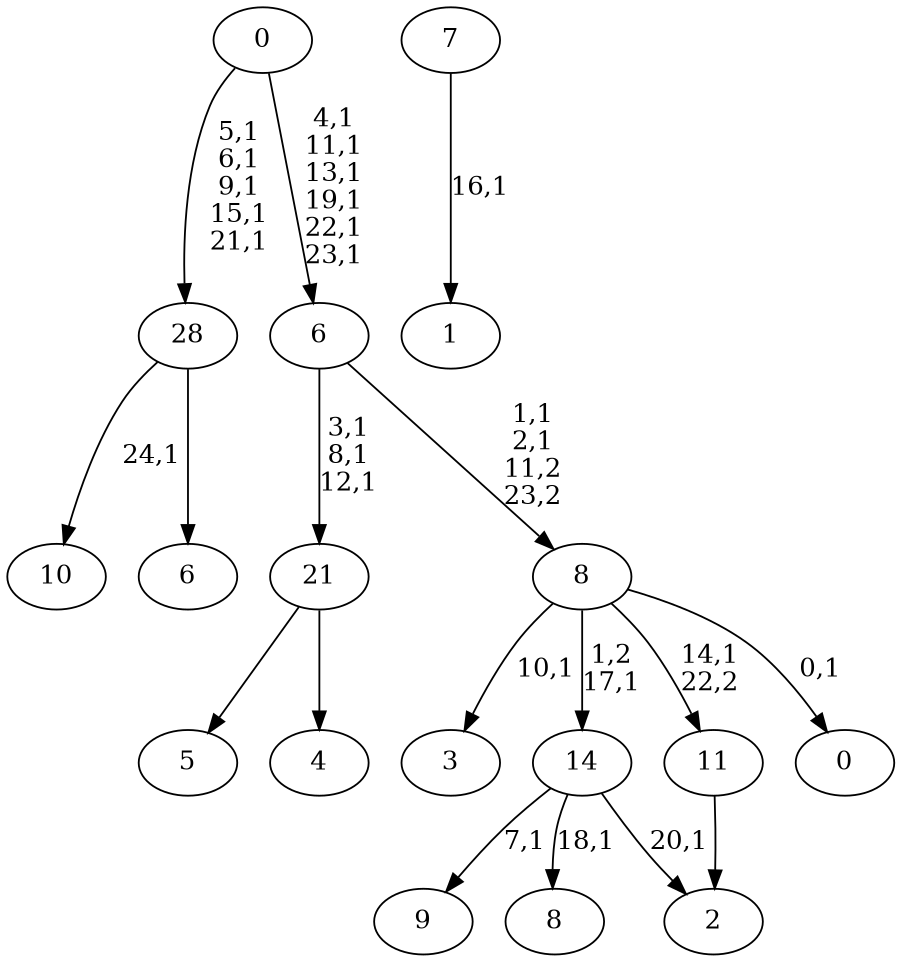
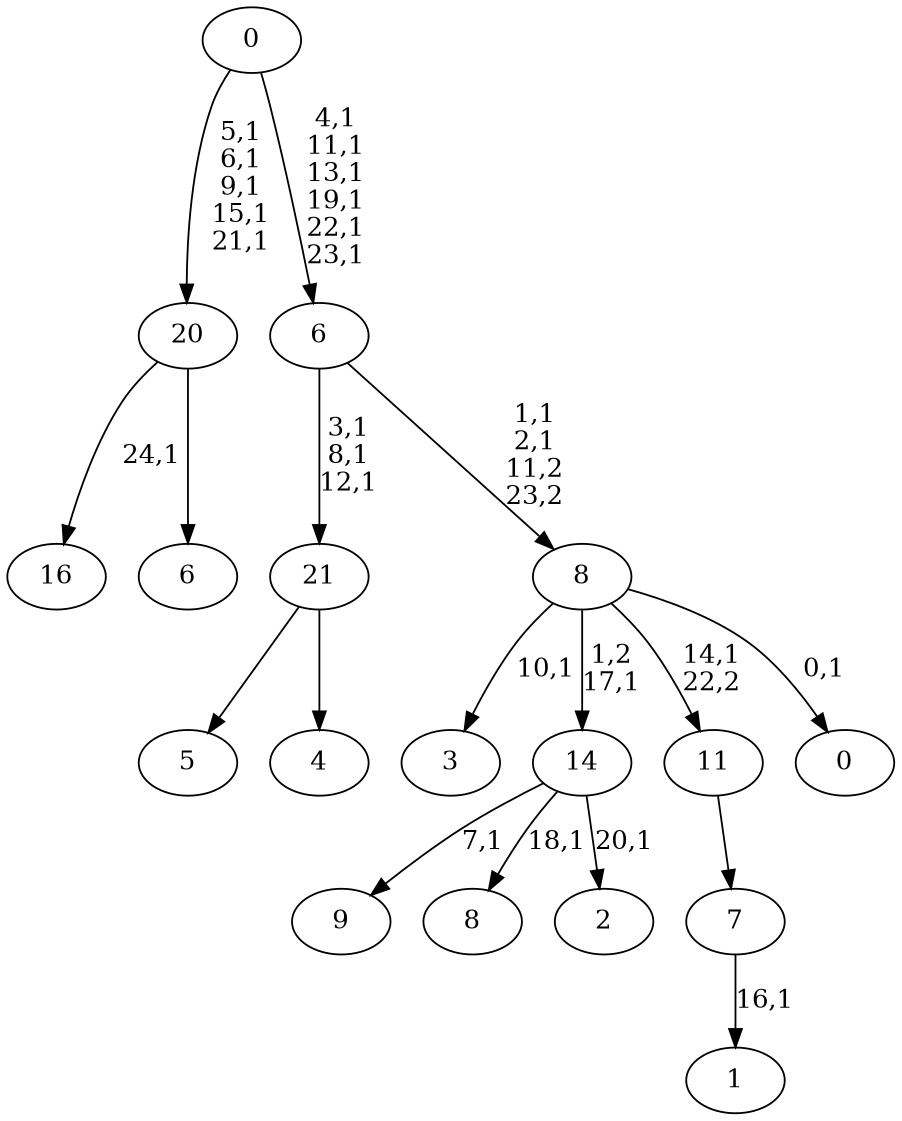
node "28": label "28" -> "20"
node "10": label "10" -> "16"
edge "11" -> "2": now "11" -> "7"
